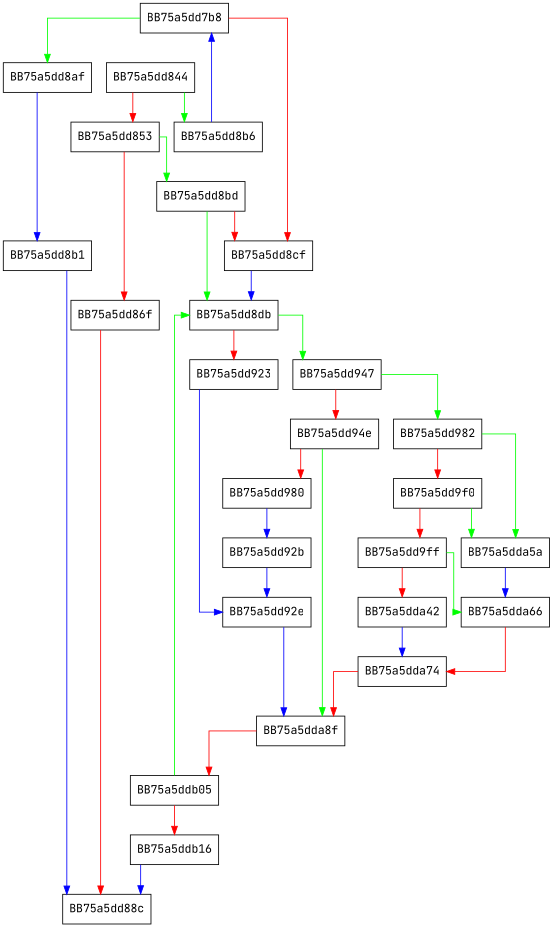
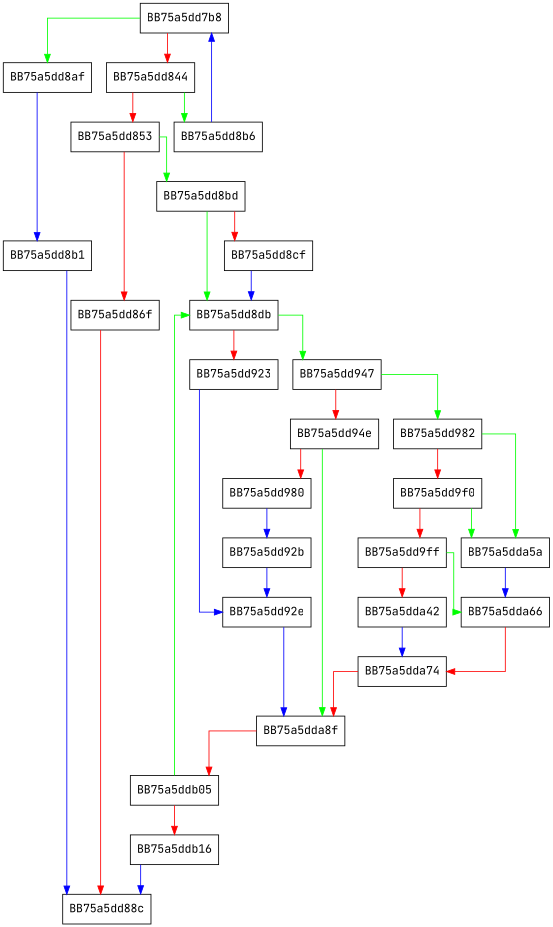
edge "BB75a5dd7b8" -> "BB75a5dd8cf": now "BB75a5dd7b8" -> "BB75a5dd844"
